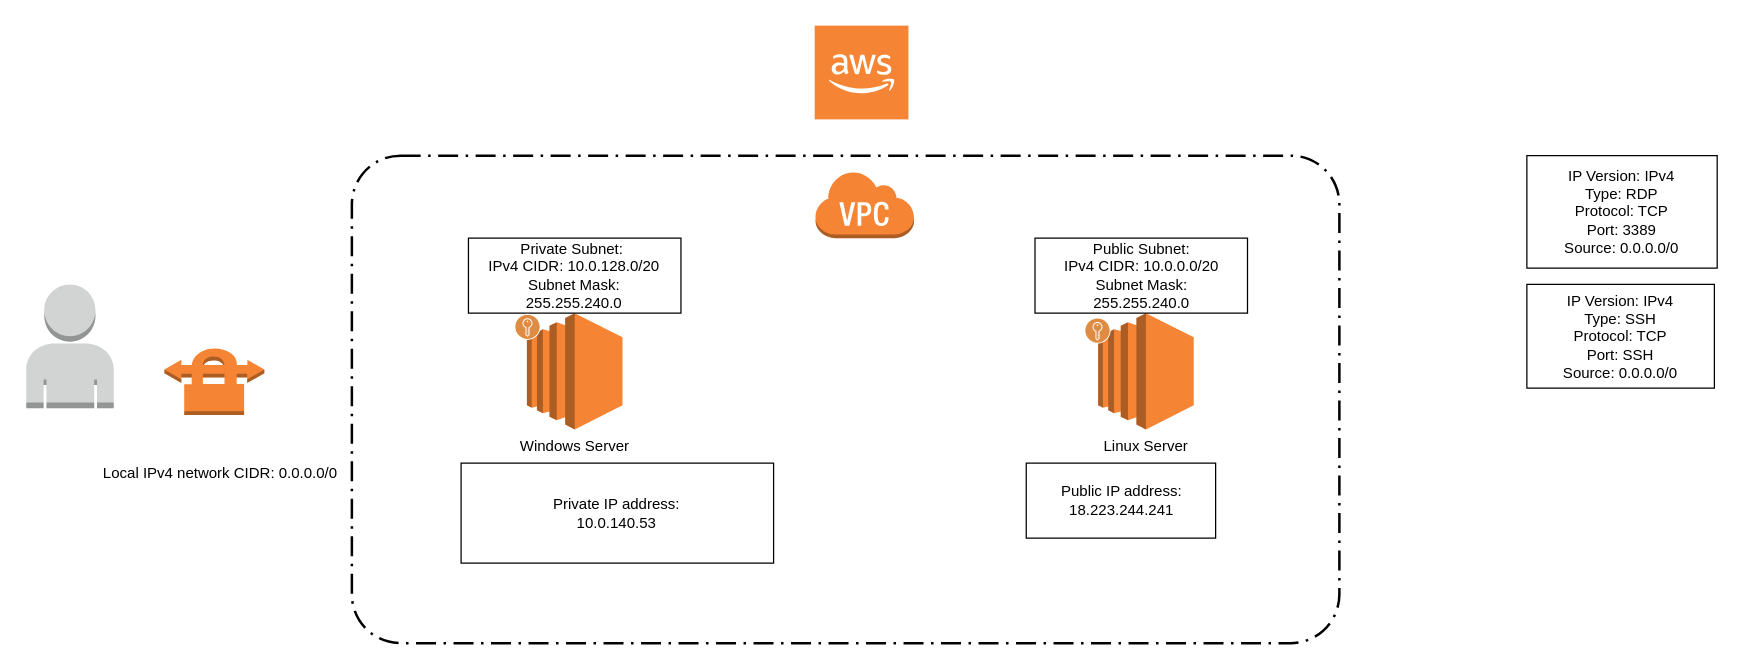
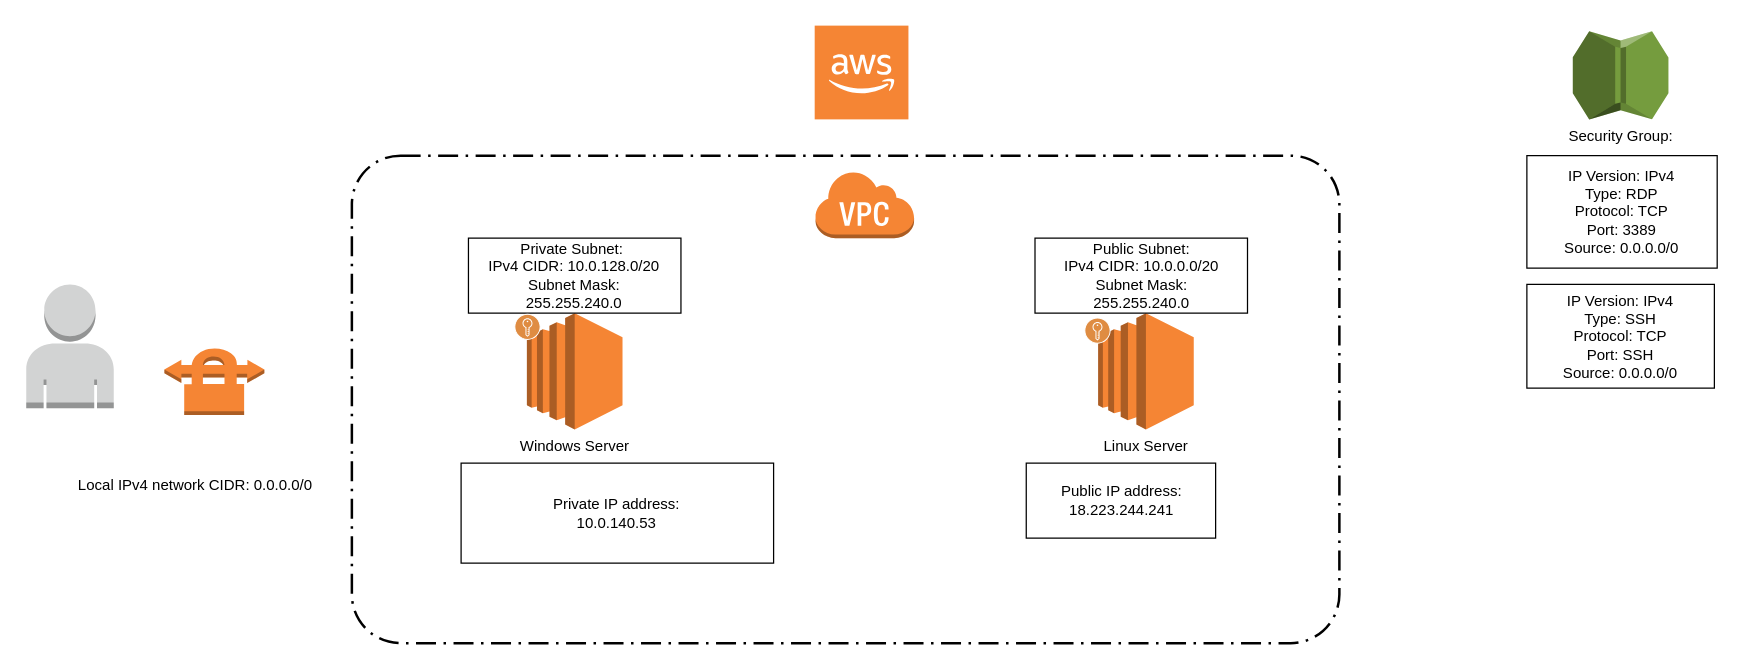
node "Security Group:": added
node "Local IPv4 network CIDR: 0.0.0.0/0": moved (221, 473) -> (196, 486)
